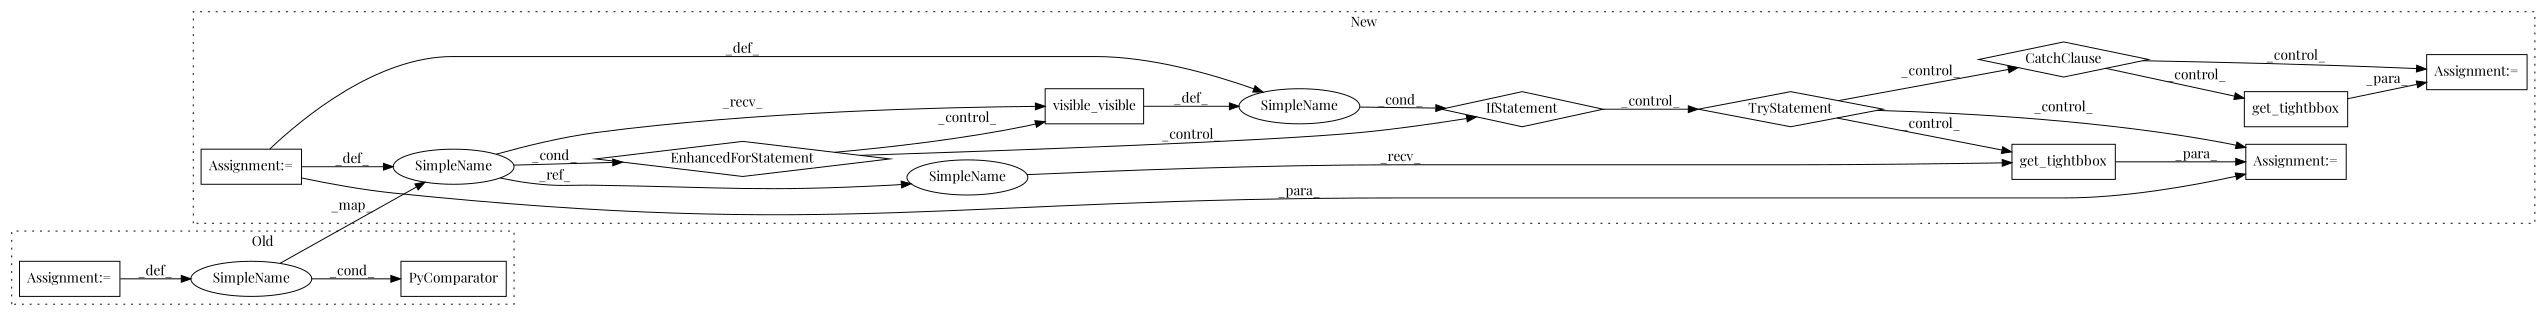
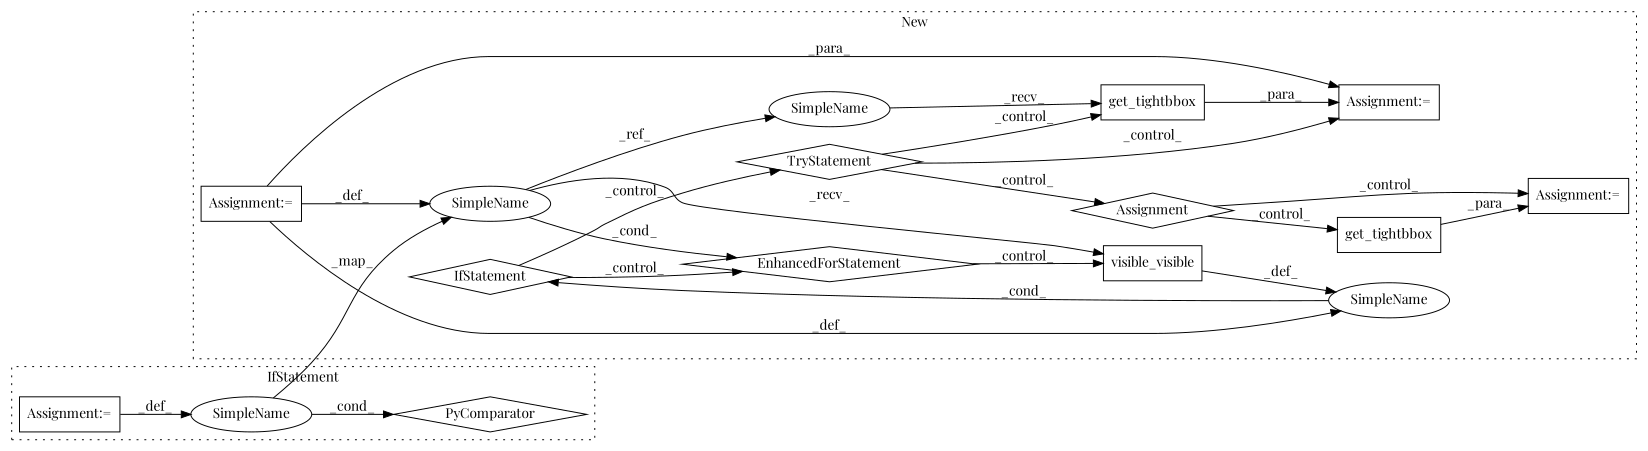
node "CatchClause": label "CatchClause" -> "Assignment"
edge "EnhancedForStatement" -> "IfStatement": reversed
cluster "Old": label "Old" -> "IfStatement"
node "PyComparator": shape box -> diamond
